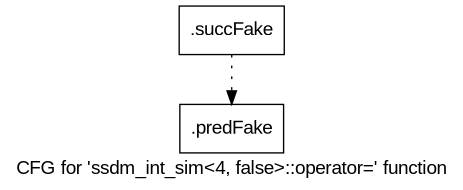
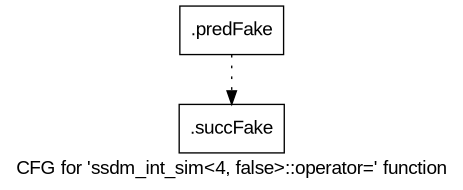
edge ".succFake" -> ".predFake": reversed
